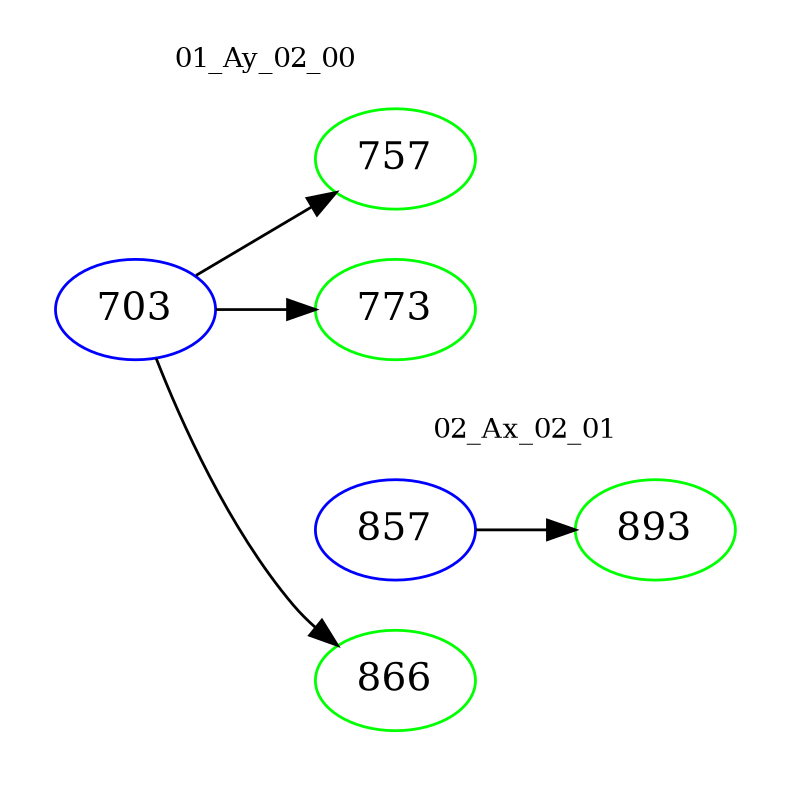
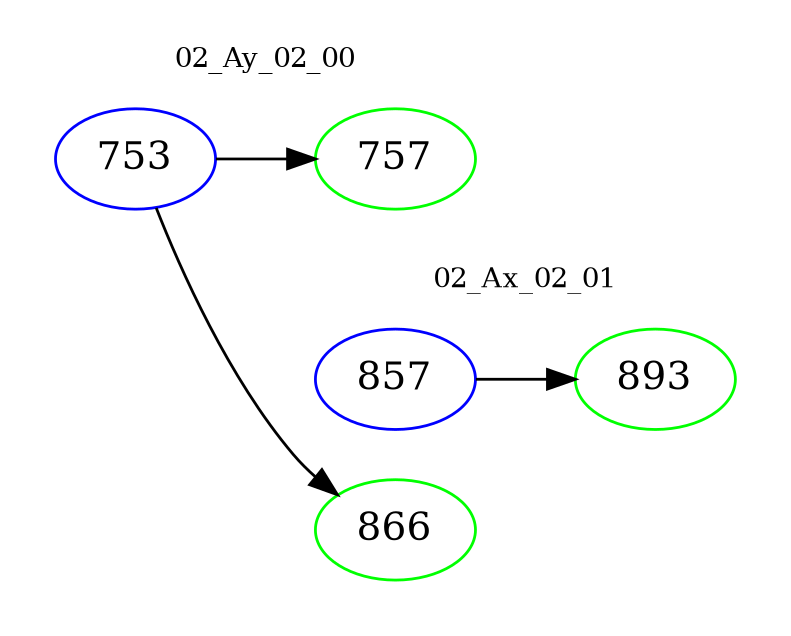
cluster "01_Ay_02_00": label "01_Ay_02_00" -> "02_Ay_02_00"
node "703": label "703" -> "753"
node "773": removed
